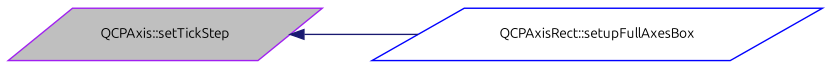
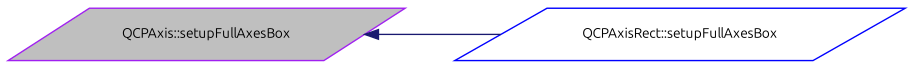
node "QCPAxis::setTickStep": label "QCPAxis::setTickStep" -> "QCPAxis::setupFullAxesBox"
